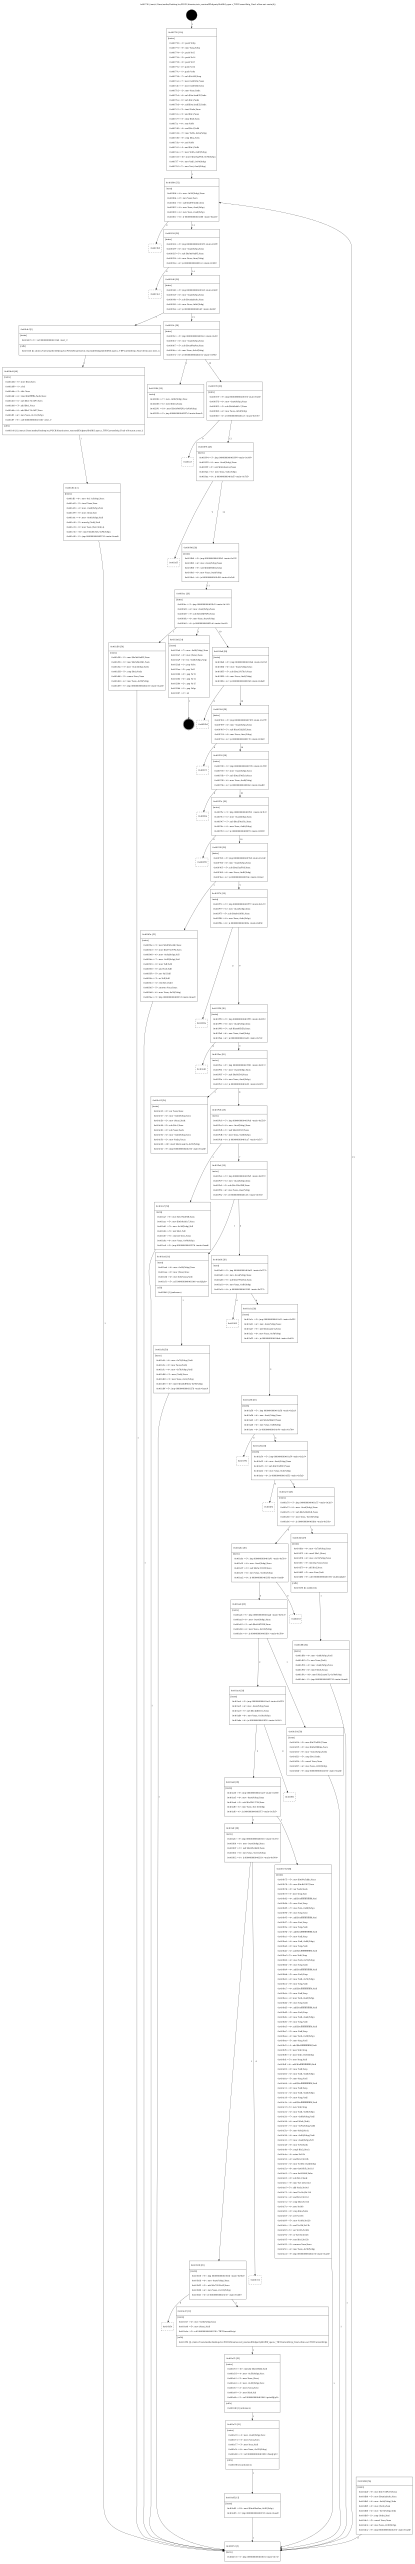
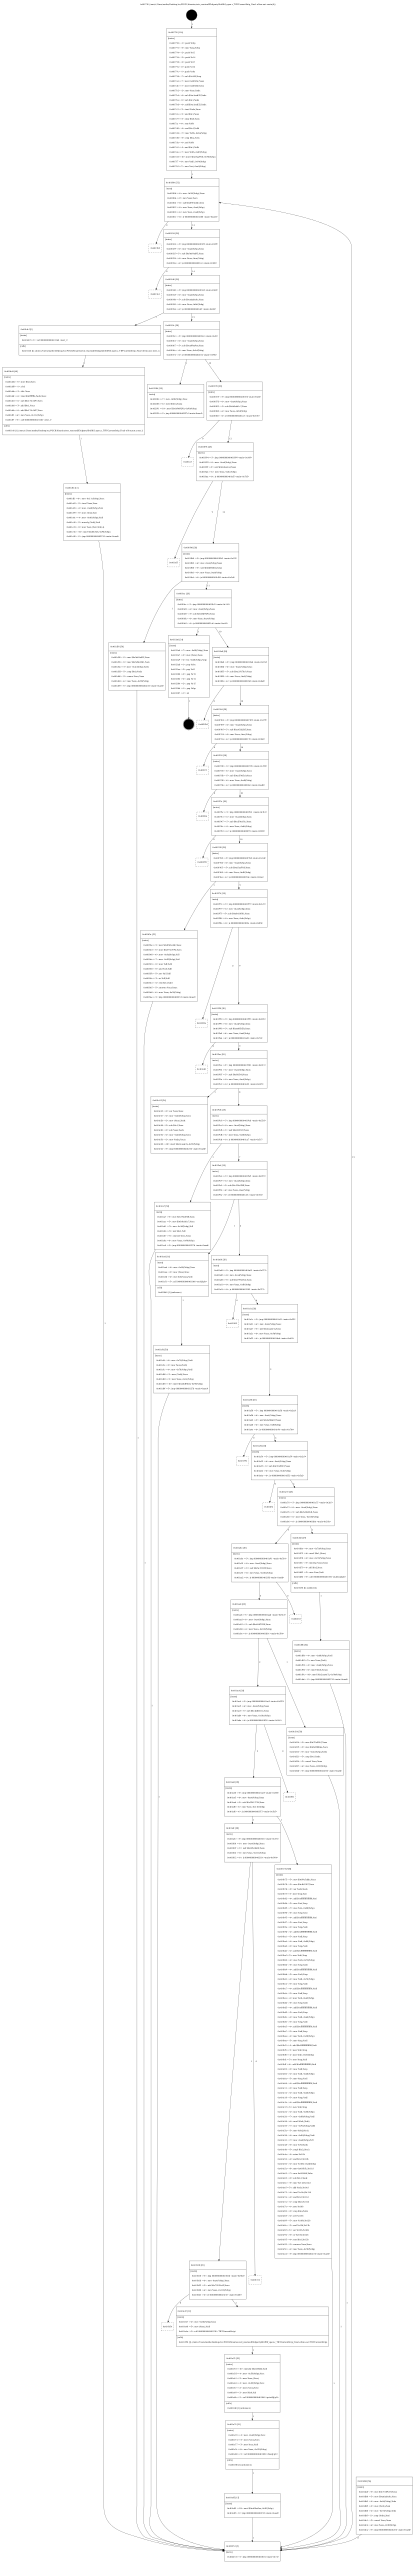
edge "0x4018cc [28]" -> "0x401d50 [30]": now "0x4018b0 [28]" -> "0x401d50 [30]"
